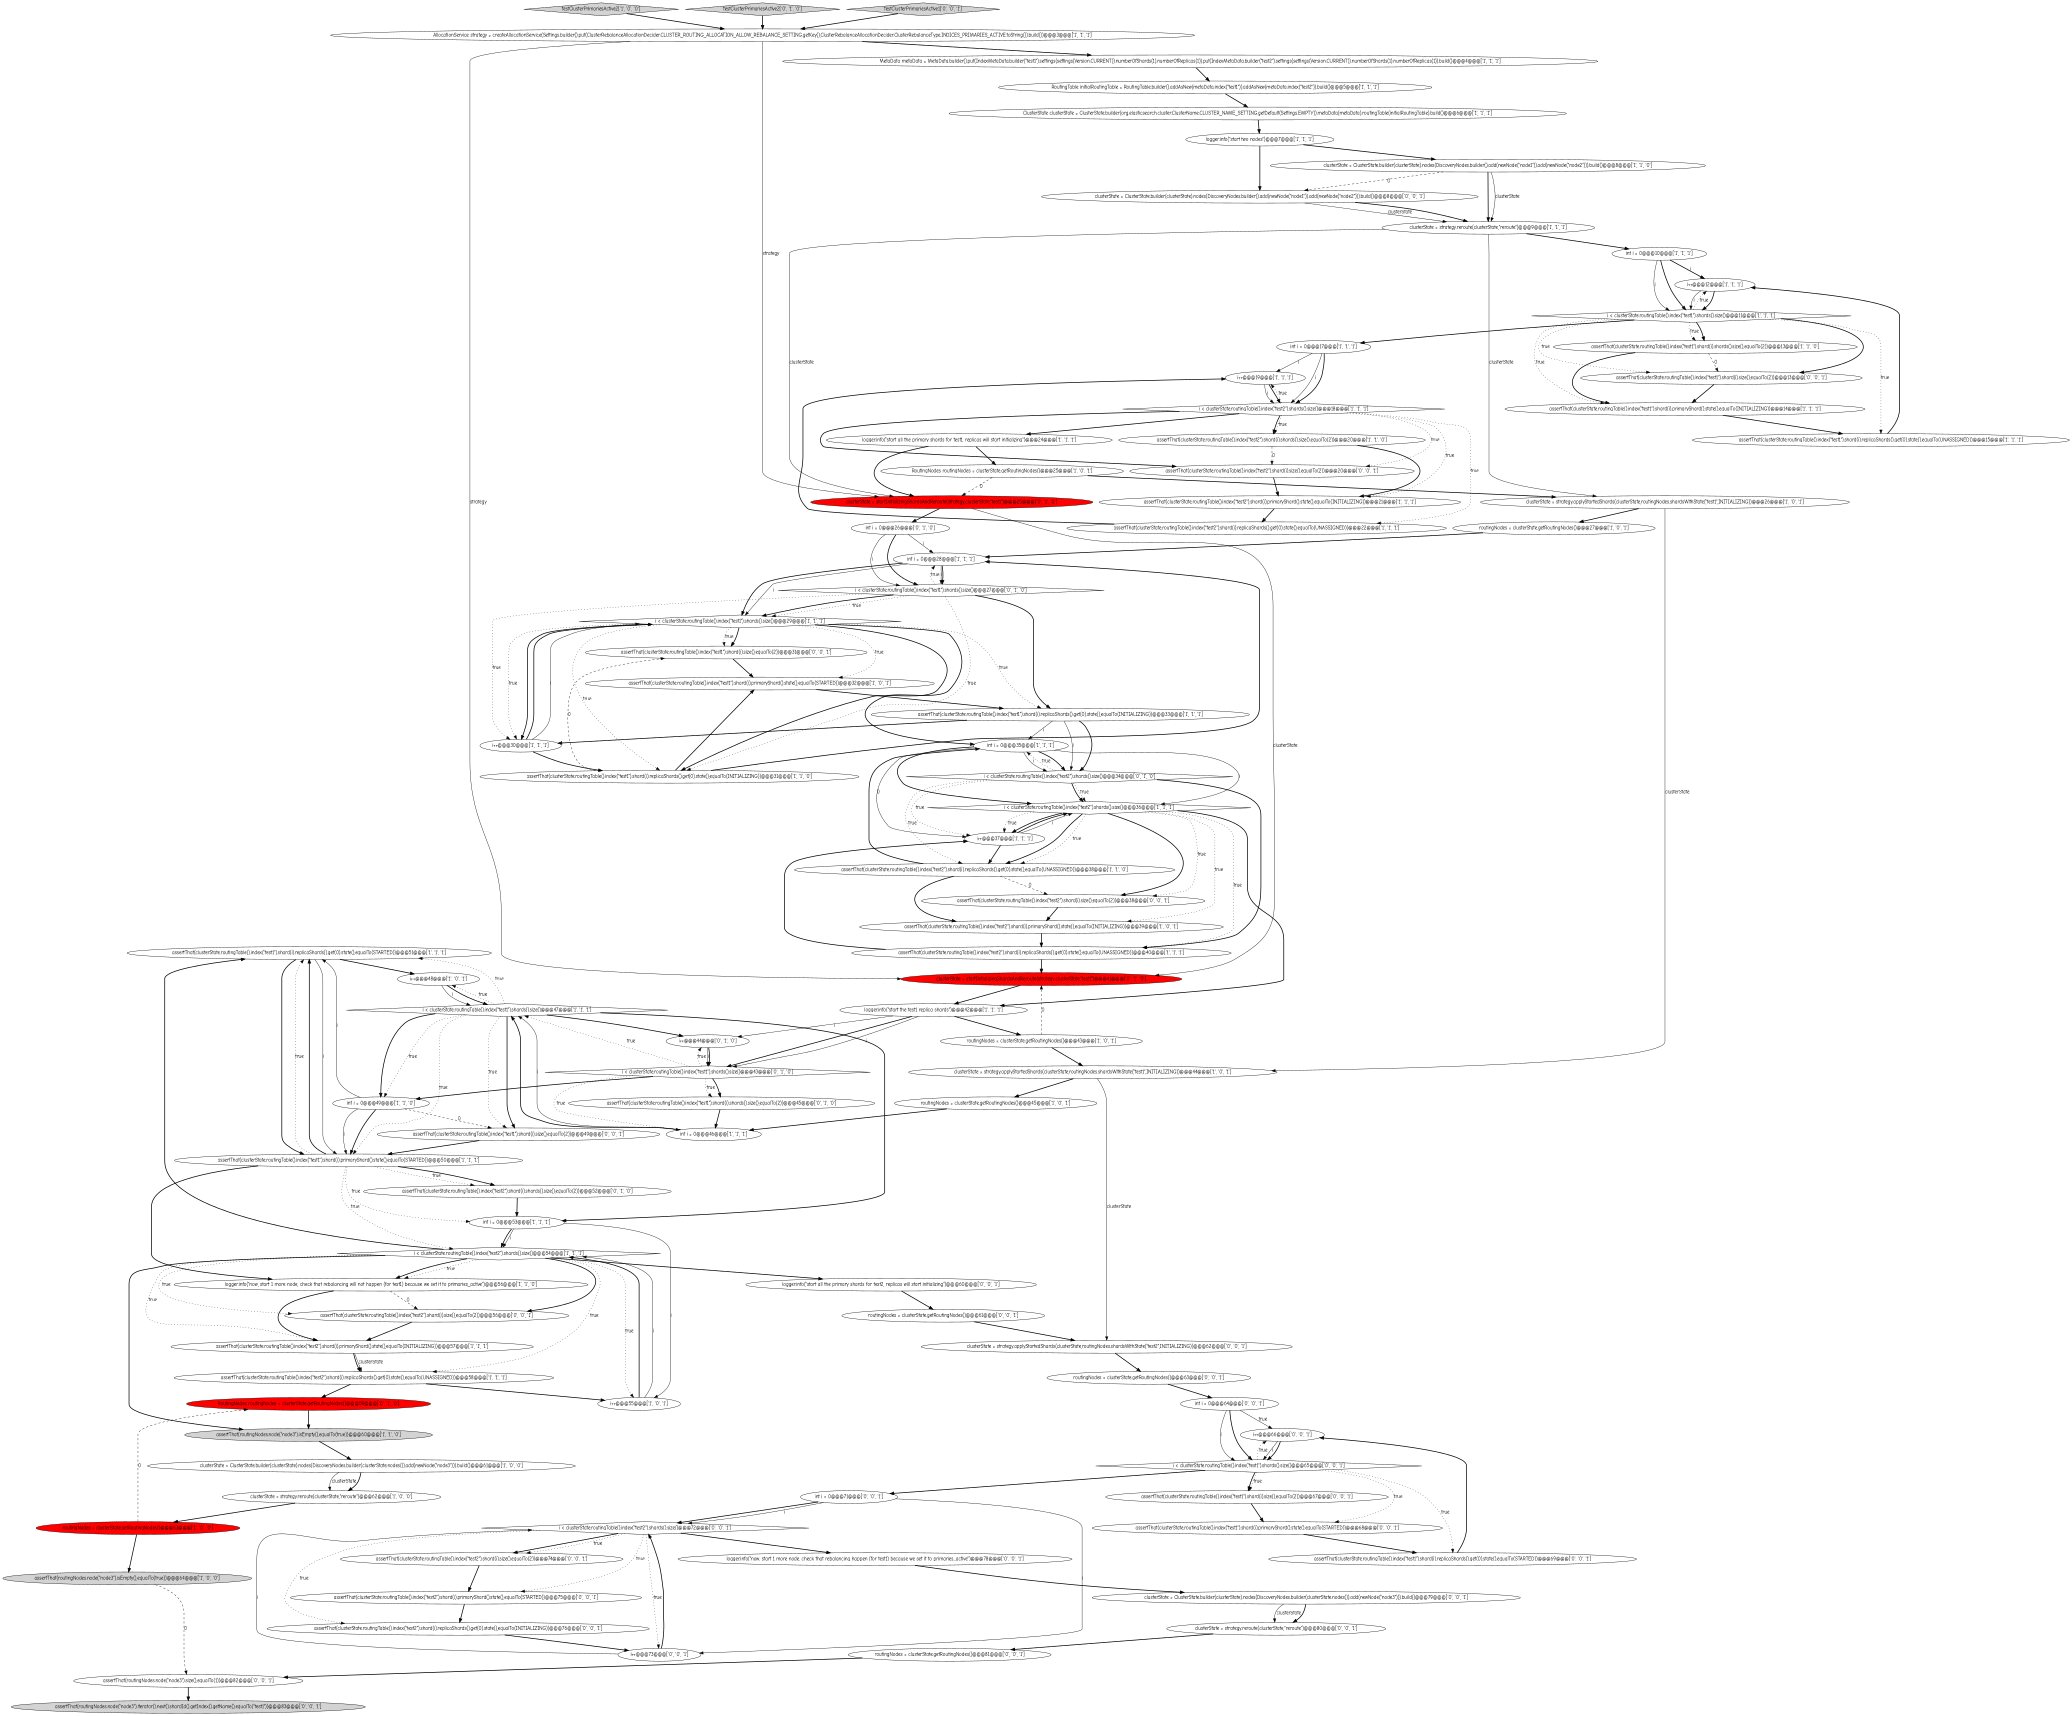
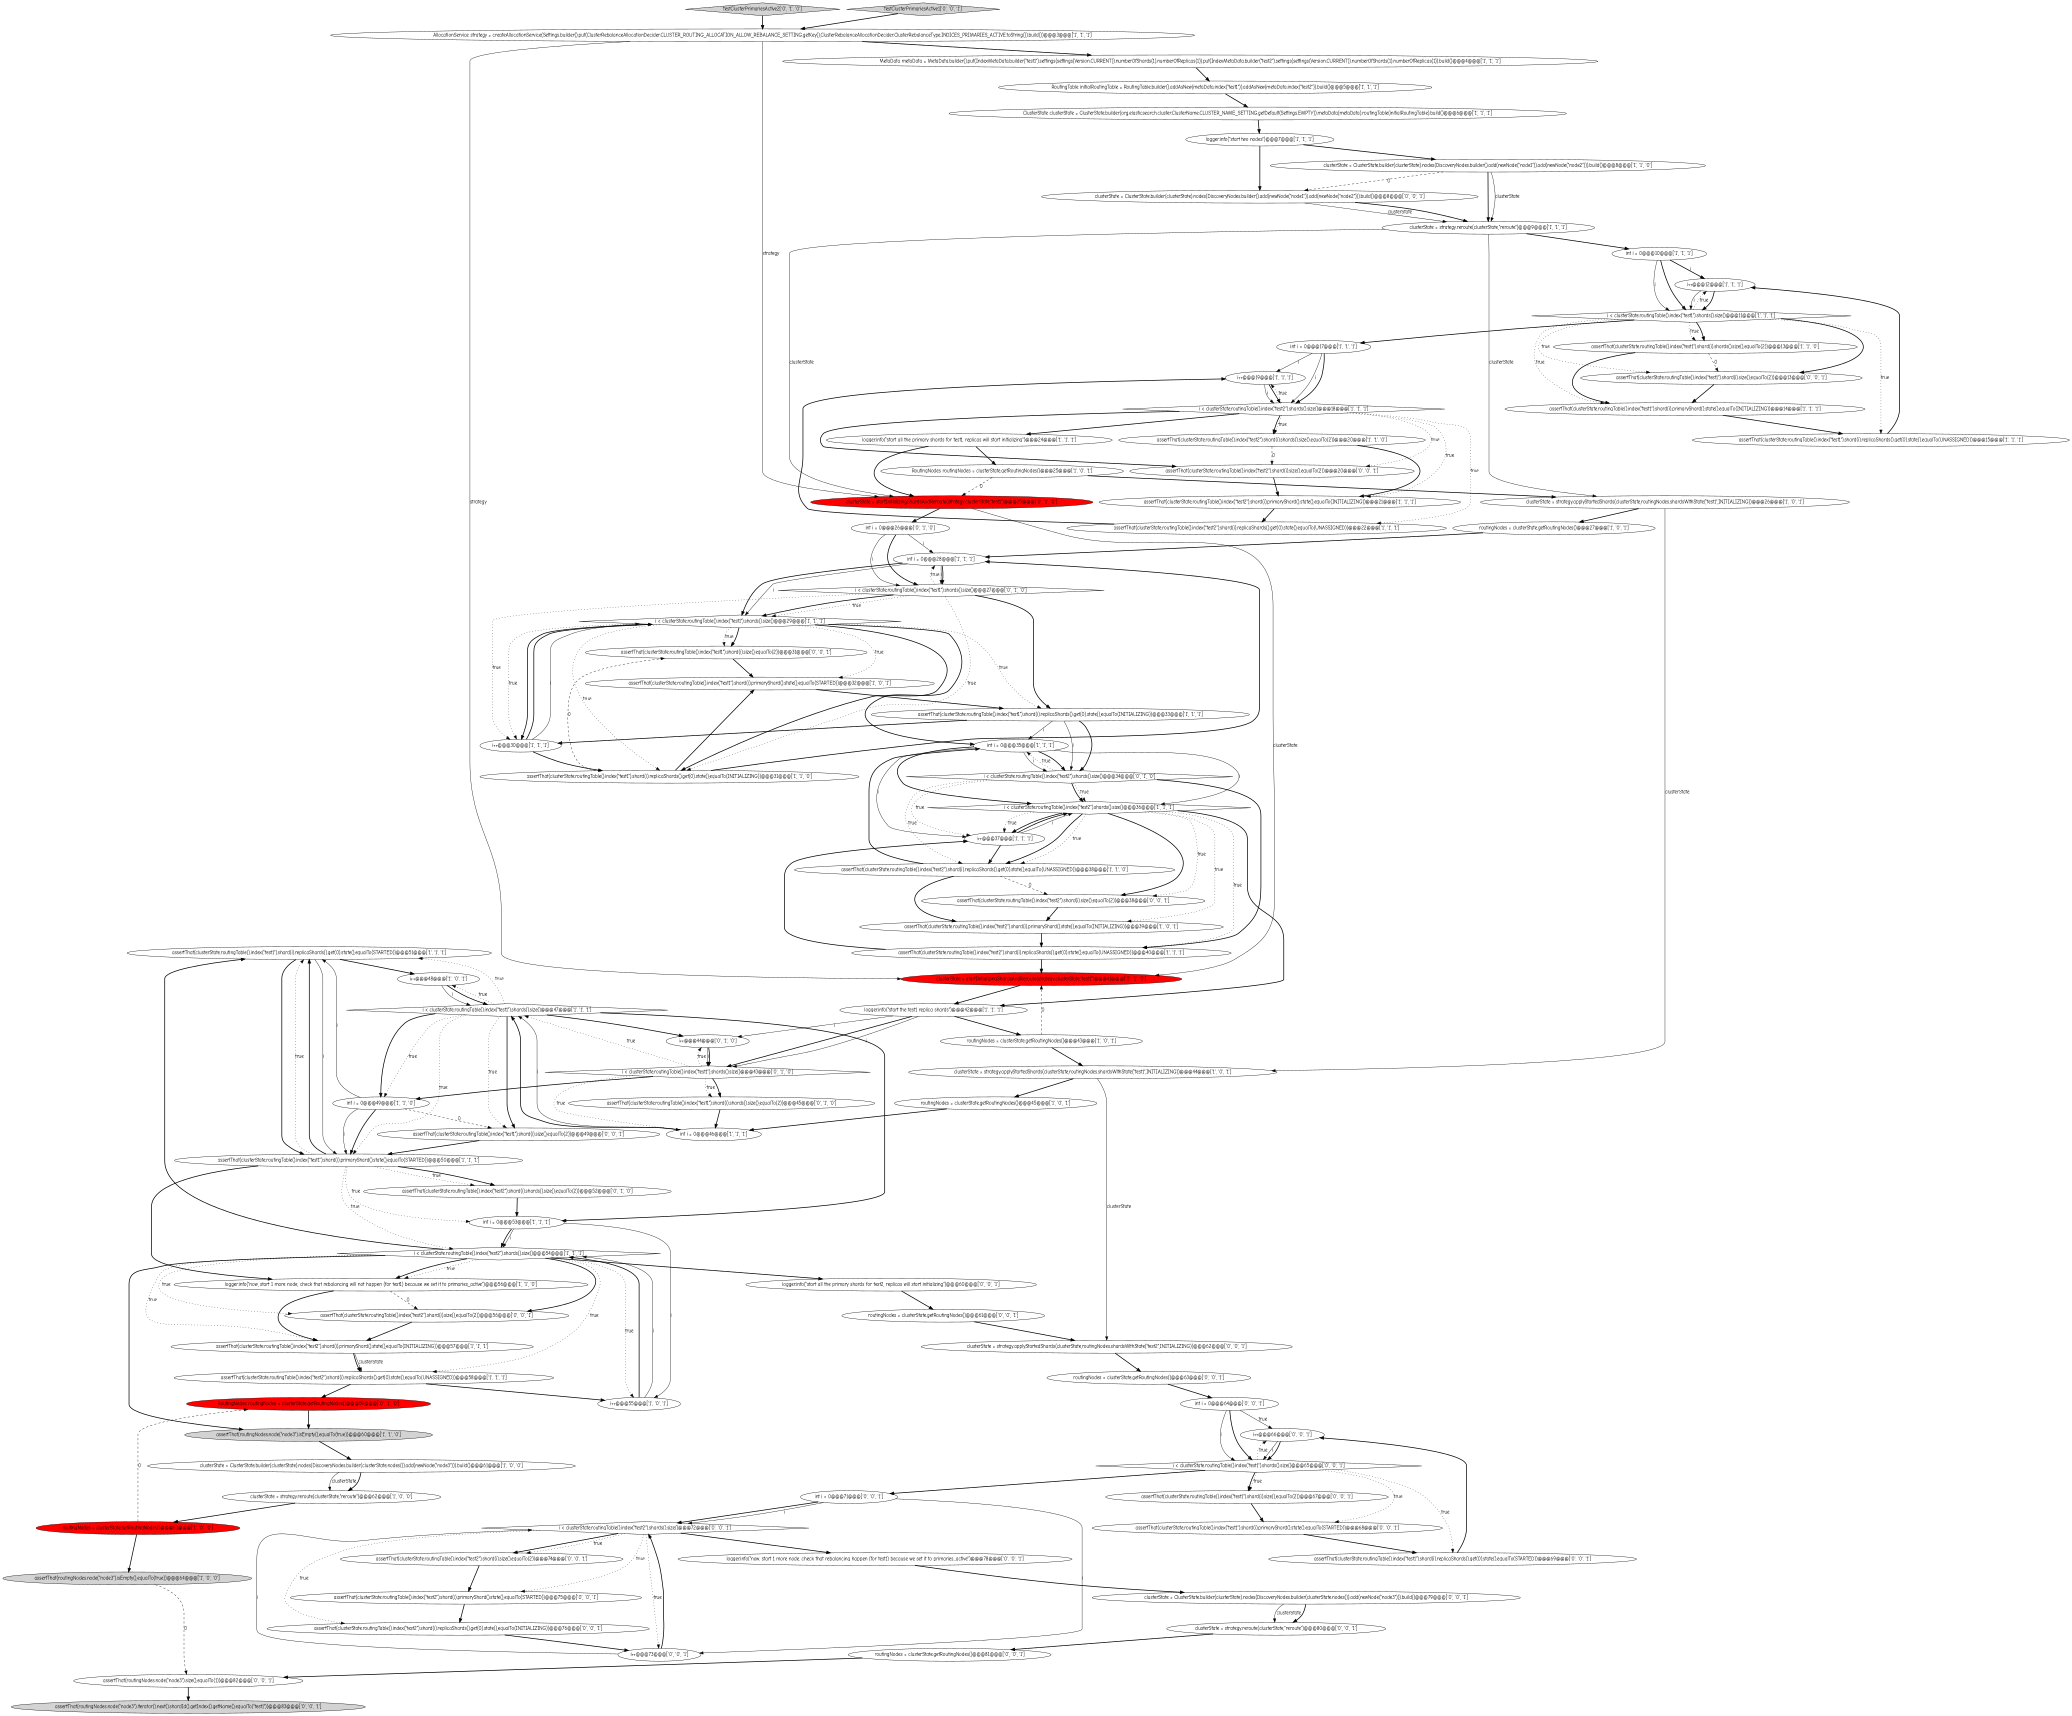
node "testClusterPrimariesActive2['1', '0', '0']": removed
edge "int i = 0@@@35@@@['1', '1', '1']" -> "i++@@@37@@@['1', '1', '1']": label "0" -> "i"
